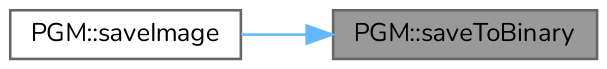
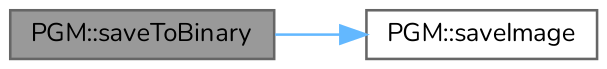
edge "PGM::saveImage" -> "PGM::saveToBinary": reversed
